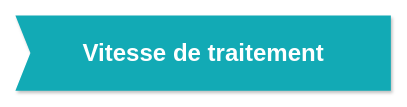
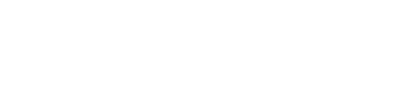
node "Vitesse de traitement": removed
